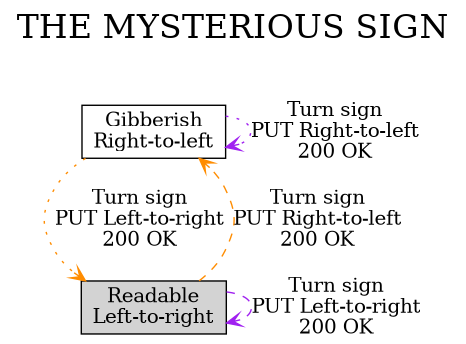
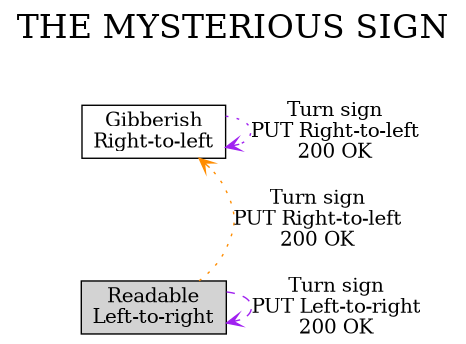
edge "Gibberish Right-to-left" -> "Readable Left-to-right": removed, label "Turn sign PUT Left-to-right 200 OK"
edge "Readable Left-to-right" -> "Gibberish Right-to-left": style dashed -> dotted
